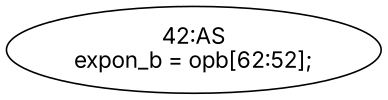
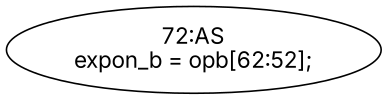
node "42:AS expon_b = opb[62:52];": label "42:AS expon_b = opb[62:52];" -> "72:AS expon_b = opb[62:52];"
